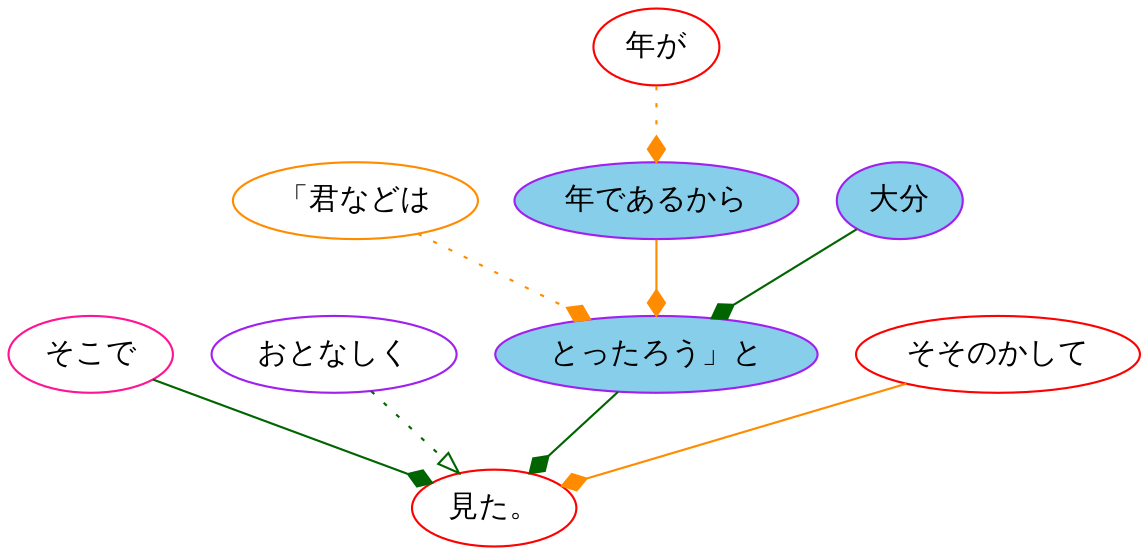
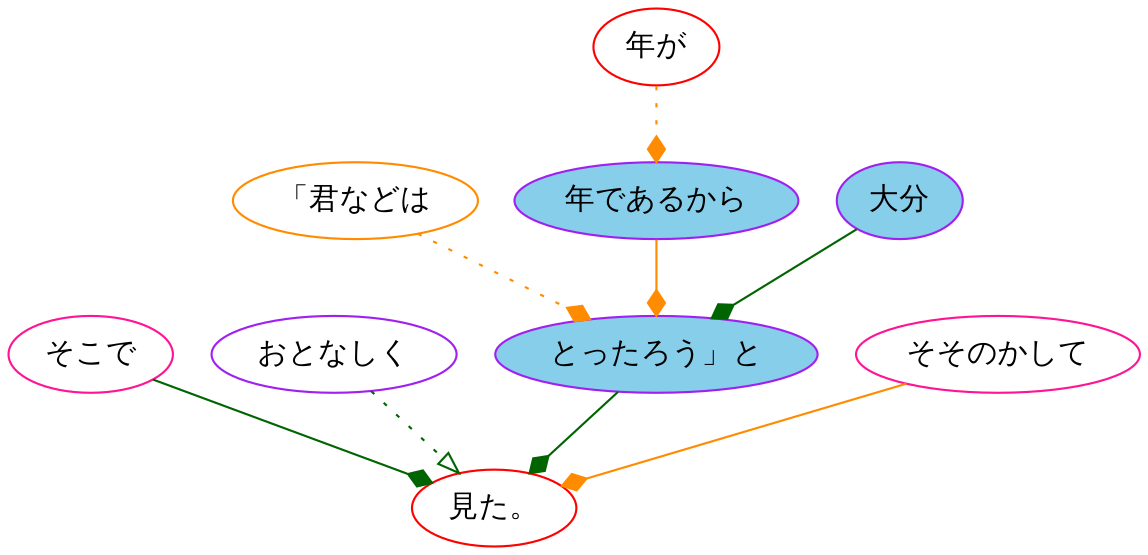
node "そそのかして": color red -> deeppink
